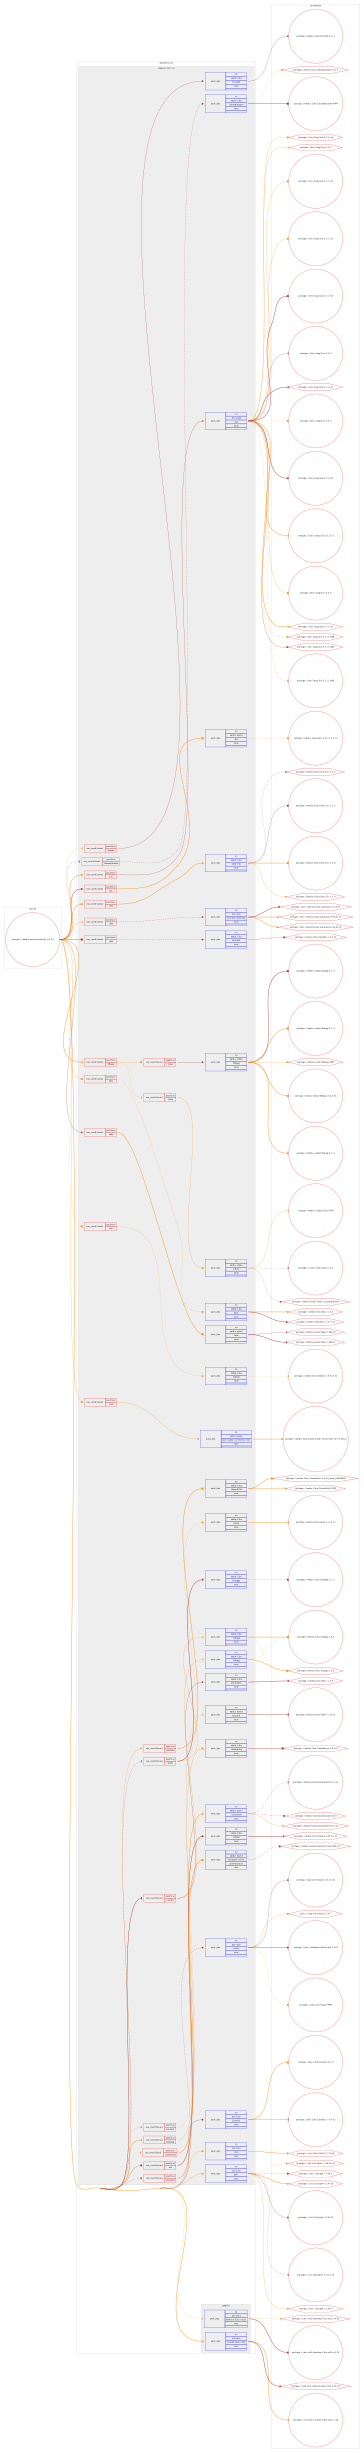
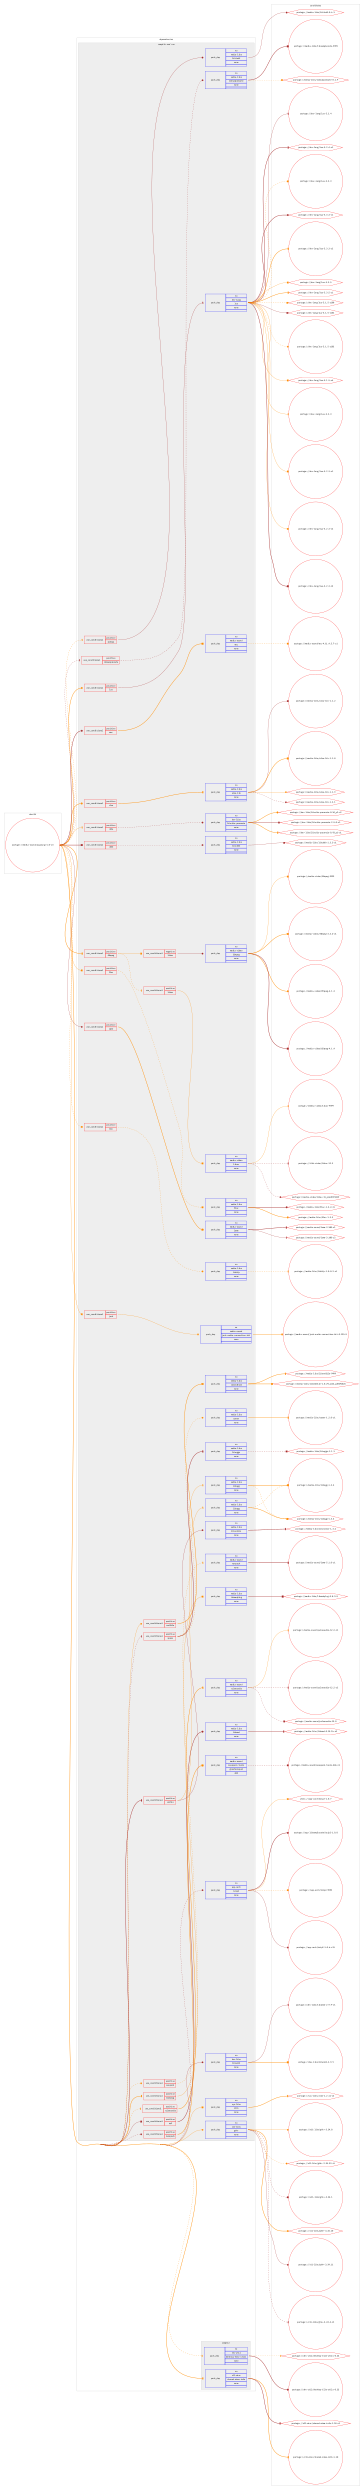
node "portage://media-libs/liblrdf-0.6.1": shape circle -> hexagon
node "portage://dev-lang/lua-5.2.3": shape hexagon -> circle
node "portage://dev-lang/lua-5.3.3-r1": shape circle -> hexagon
node "portage://libs-lang/lua-5.3.3-r2": label "portage://libs-lang/lua-5.3.3-r2" -> "portage://dev-lang/lua-5.3.3-r2"
node "portage://dev-lang/lua-5.3.5": shape circle -> hexagon
node "portage://media-video/ffmpeg-4.2.1": removed
node "portage://media-video/ffmpeg-9999": shape hexagon -> circle
node "portage://media-libs/liboggz-1.1.1": shape circle -> hexagon
node "portage://media-libs/flac-1.3.6": label "portage://media-libs/flac-1.3.6" -> "portage://media-libs/libvorbis-1.3.6"
node "portage://media-sound/pulseaudio-12.2-r1": shape hexagon -> circle
node "portage://media-sound/musepack-tools-465-r1": shape hexagon -> circle
node "portage://x11-libs/gtk+-3.24.1": shape hexagon -> circle
node "portage://x11-libs/gtk+-3.24.8": shape hexagon -> circle
